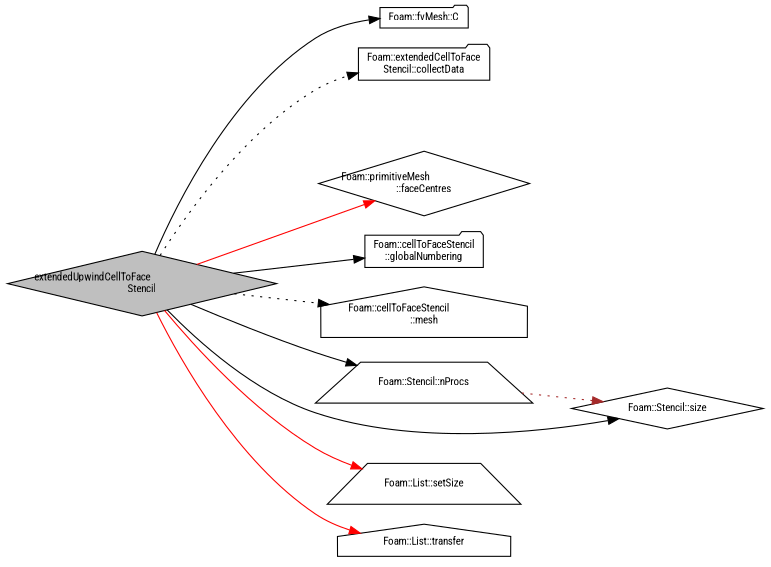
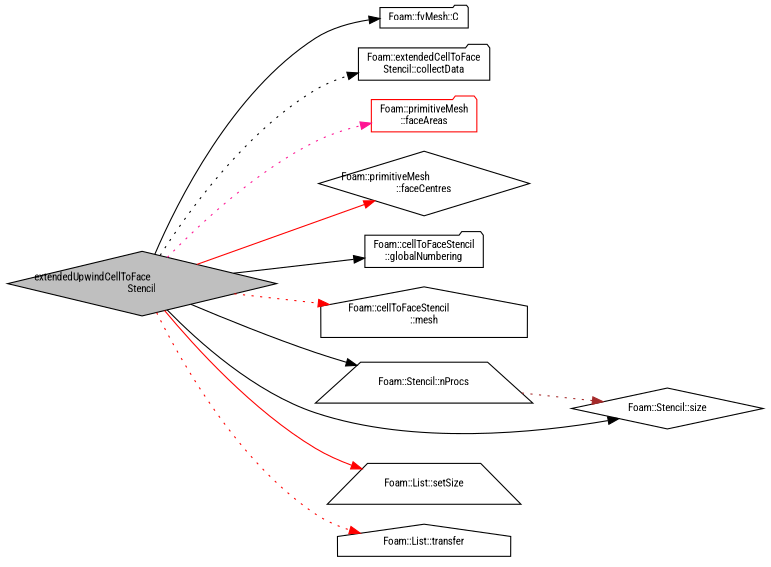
node "Foam::primitiveMesh ::faceAreas": added
edge "extendedUpwindCellToFace Stencil" -> "Foam::cellToFaceStencil ::mesh": color black -> red
edge "extendedUpwindCellToFace Stencil" -> "Foam::List::transfer": style solid -> dotted
